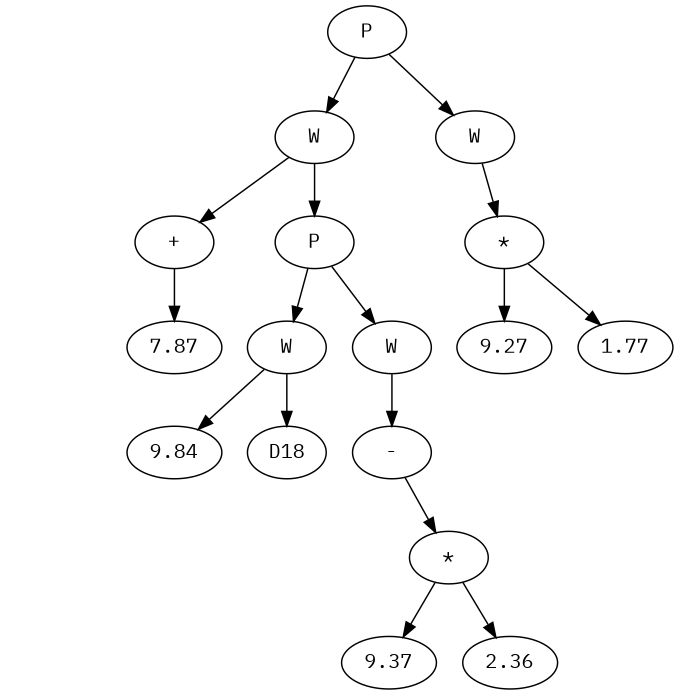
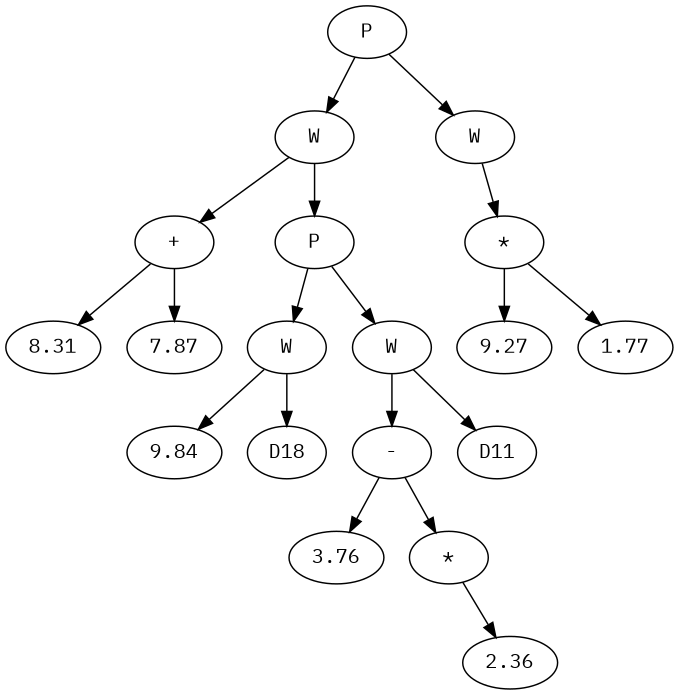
node "8.31": added
node "D11": added
node "3.76": added
node "9.37": removed
